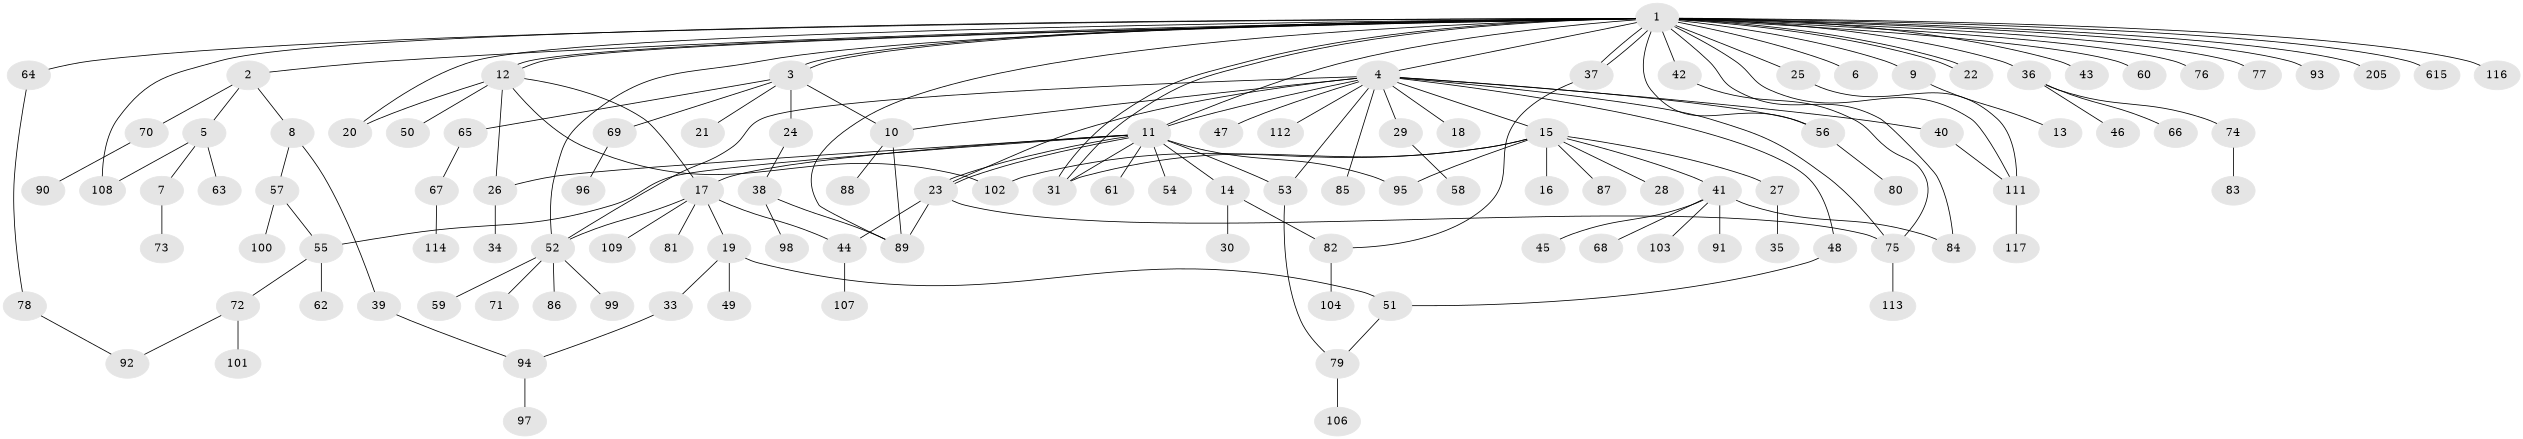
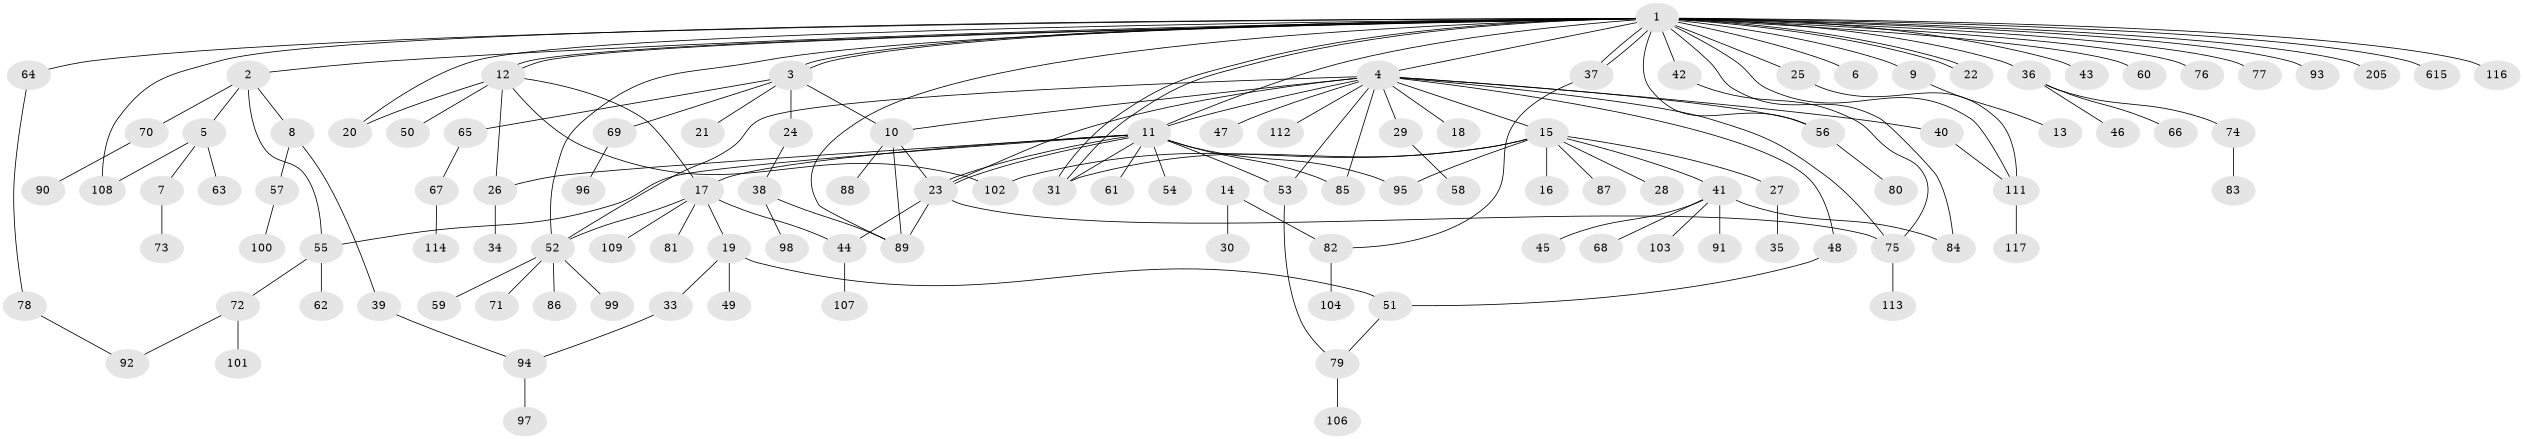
edge "10" -- "23": added
edge "11" -- "14": now "11" -- "85"
edge "57" -- "55": now "2" -- "55"
